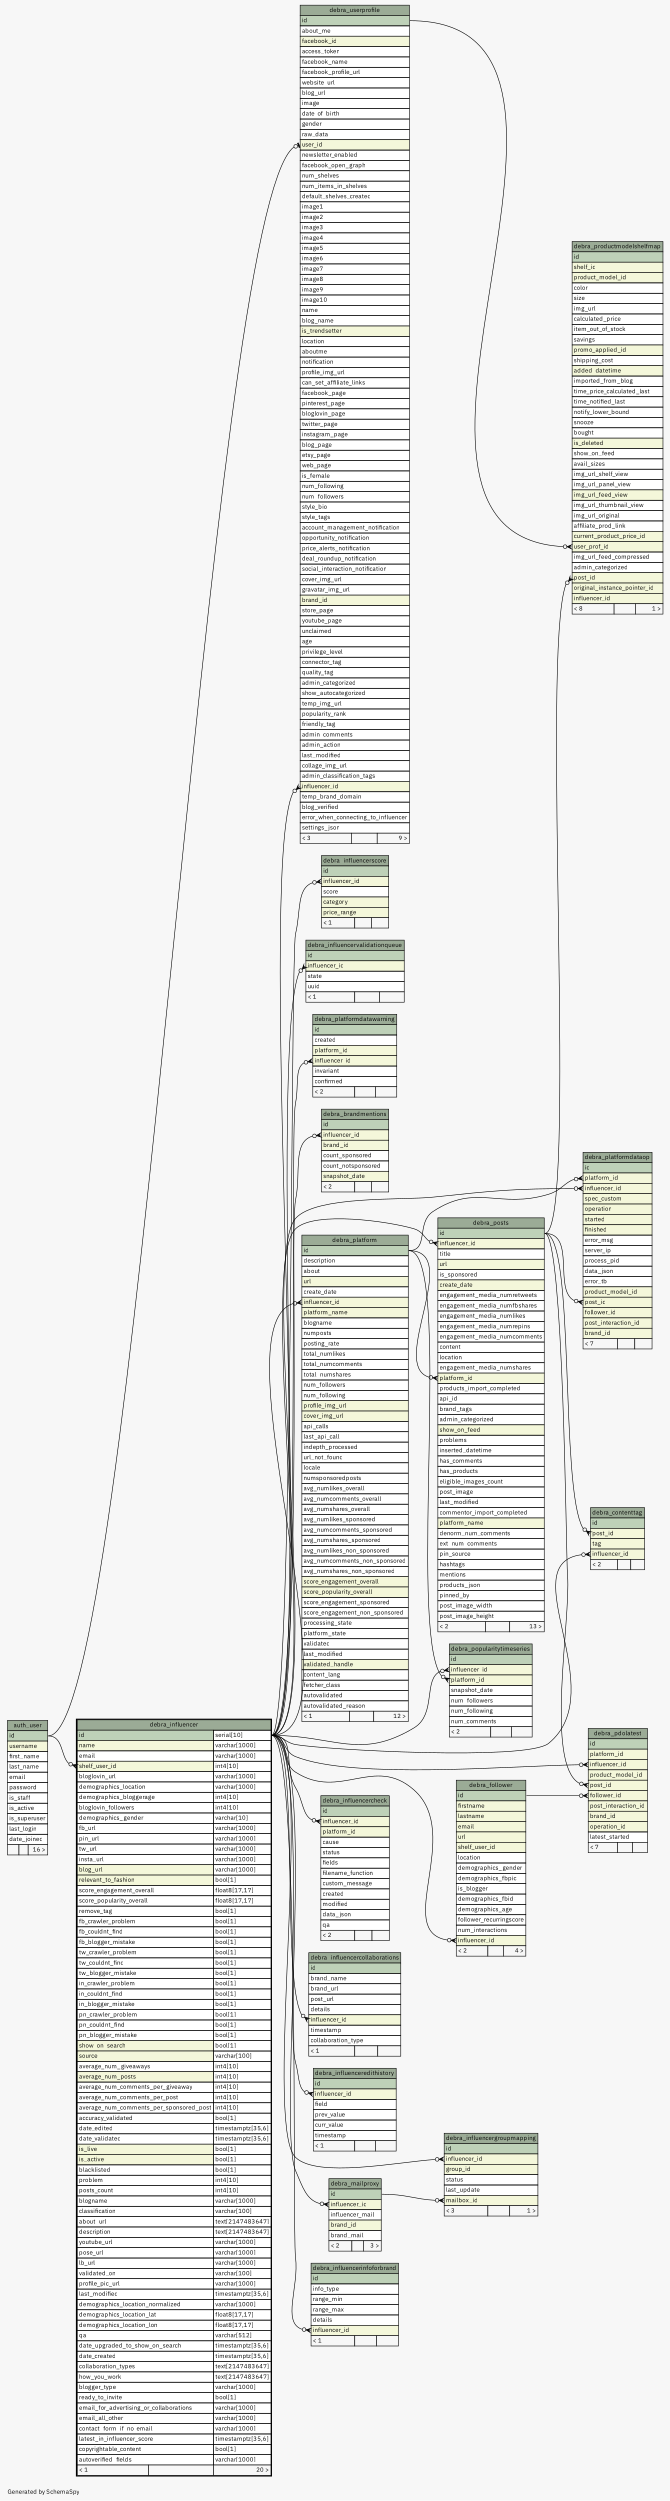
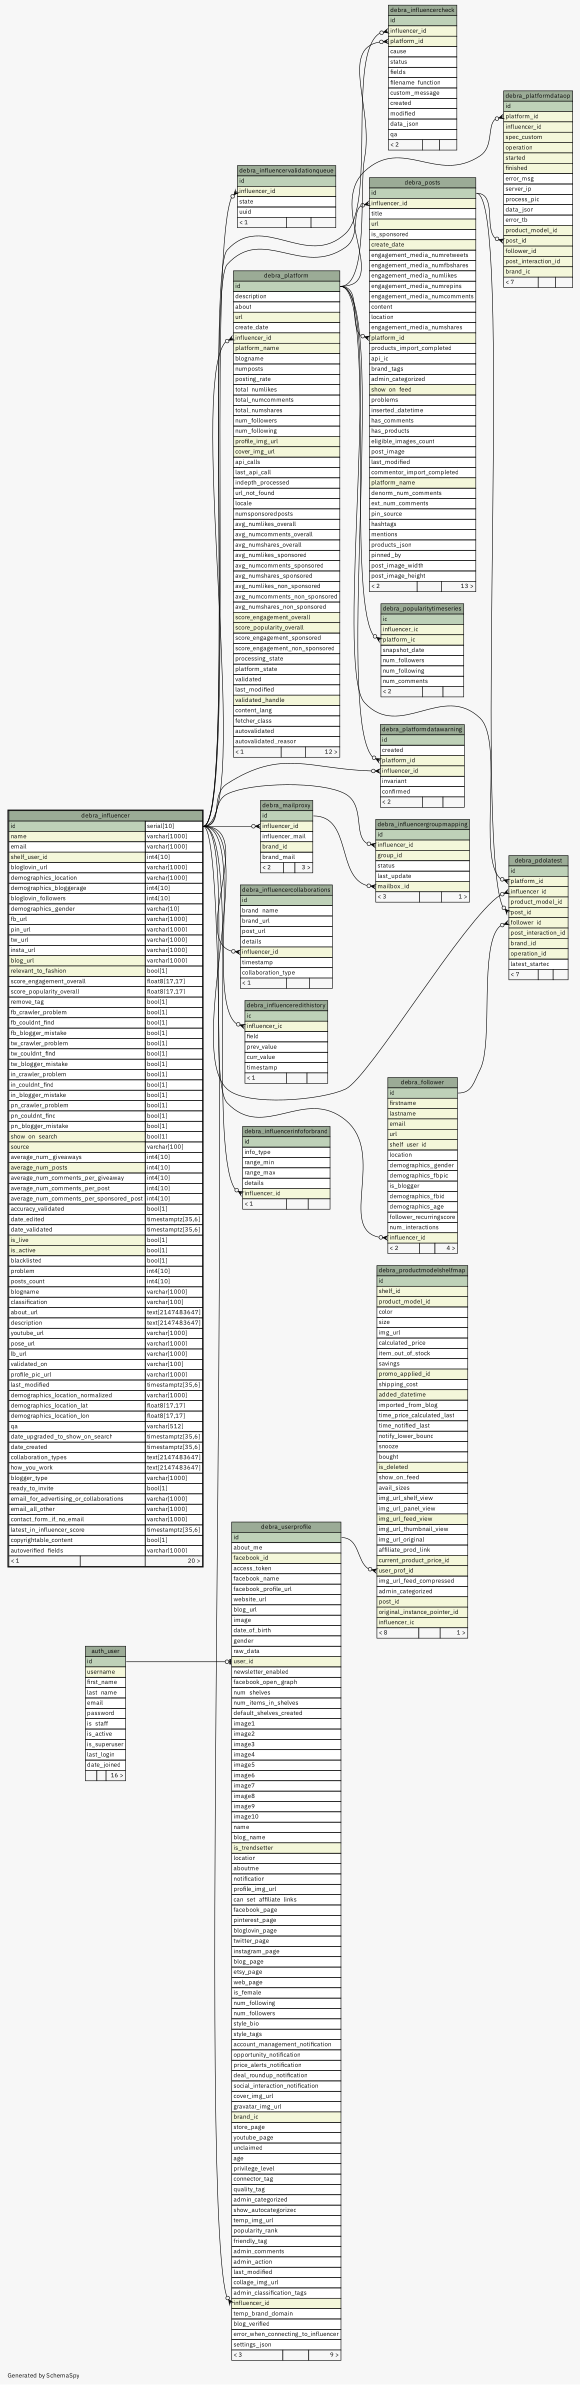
edge "debra_platform" -> "debra_influencercheck": added
edge "debra_platform" -> "debra_platformdatawarning": added
edge "debra_platform" -> "debra_pdolatest": added
node "debra_influencerscore": removed
edge "debra_posts" -> "debra_productmodelshelfmap": removed
node "debra_brandmentions": removed
edge "debra_influencer" -> "debra_platformdataop": removed
node "debra_contenttag": removed
edge "debra_influencer" -> "debra_popularitytimeseries": removed
edge "auth_user" -> "debra_influencer": removed
